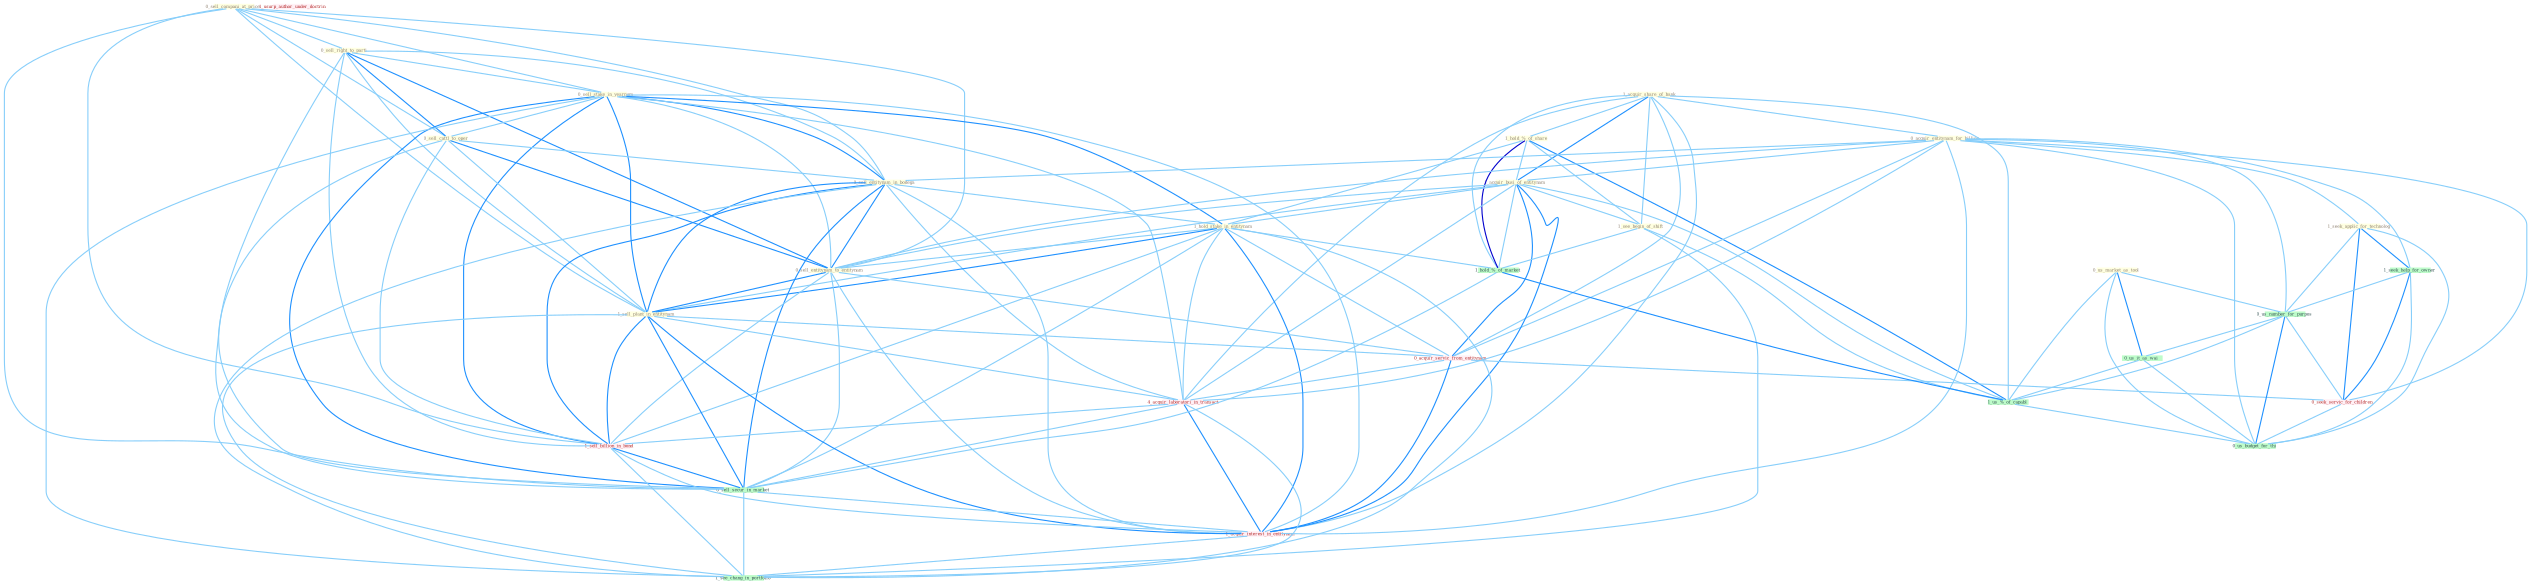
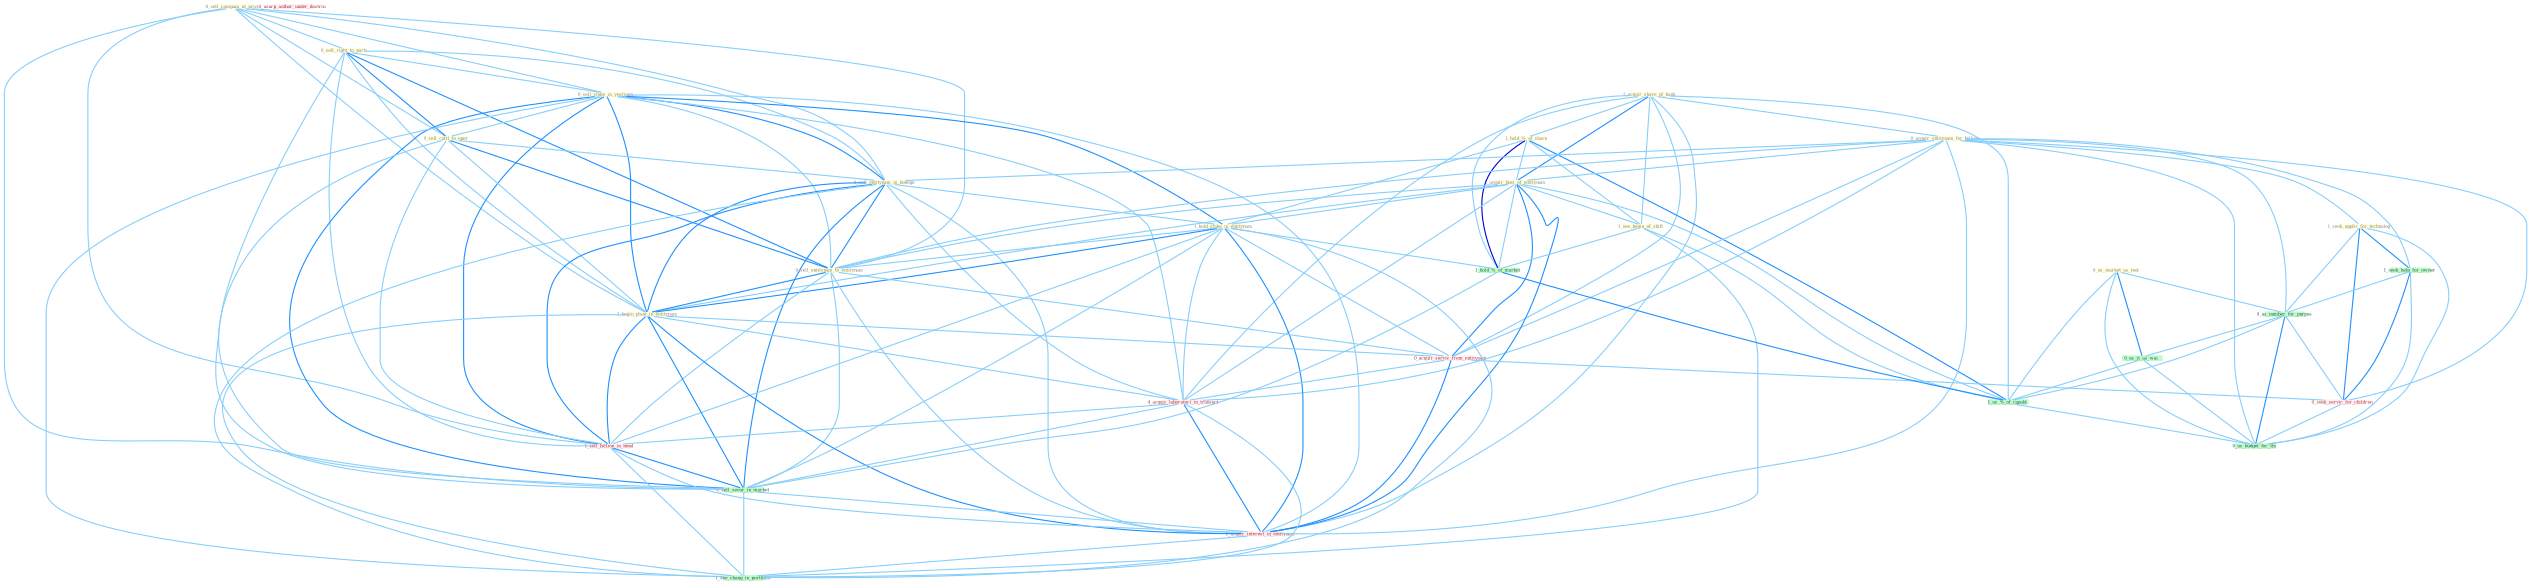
node "1_sell_plant_in_entitynam": label "1_sell_plant_in_entitynam" -> "1_begin_plant_in_entitynam"
